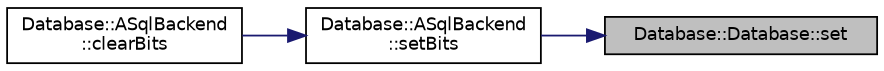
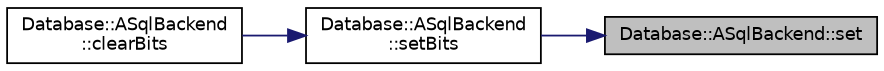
node "Database::Database::set": label "Database::Database::set" -> "Database::ASqlBackend::set"
